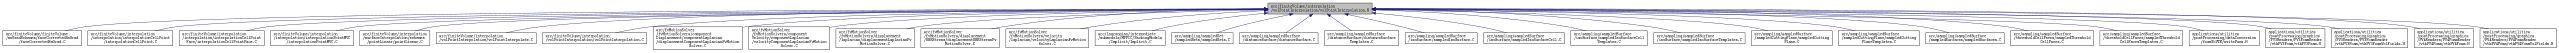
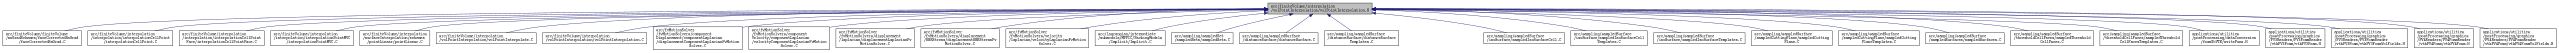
node "src/sampling/sampledSurface /isoSurface/sampledIsoSurface.C": removed
